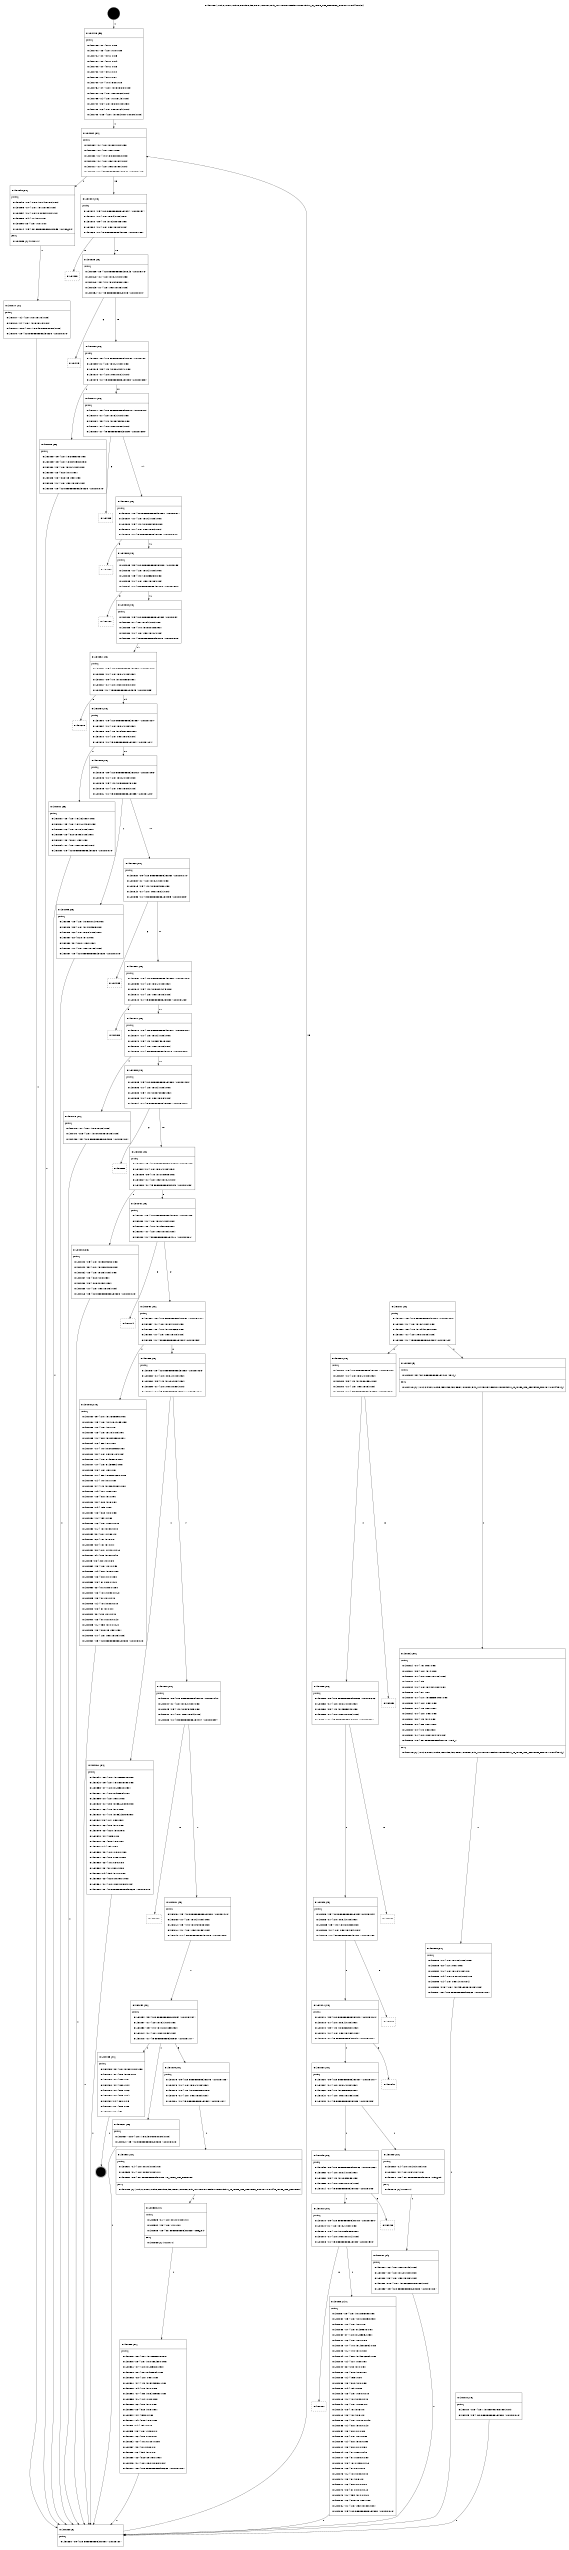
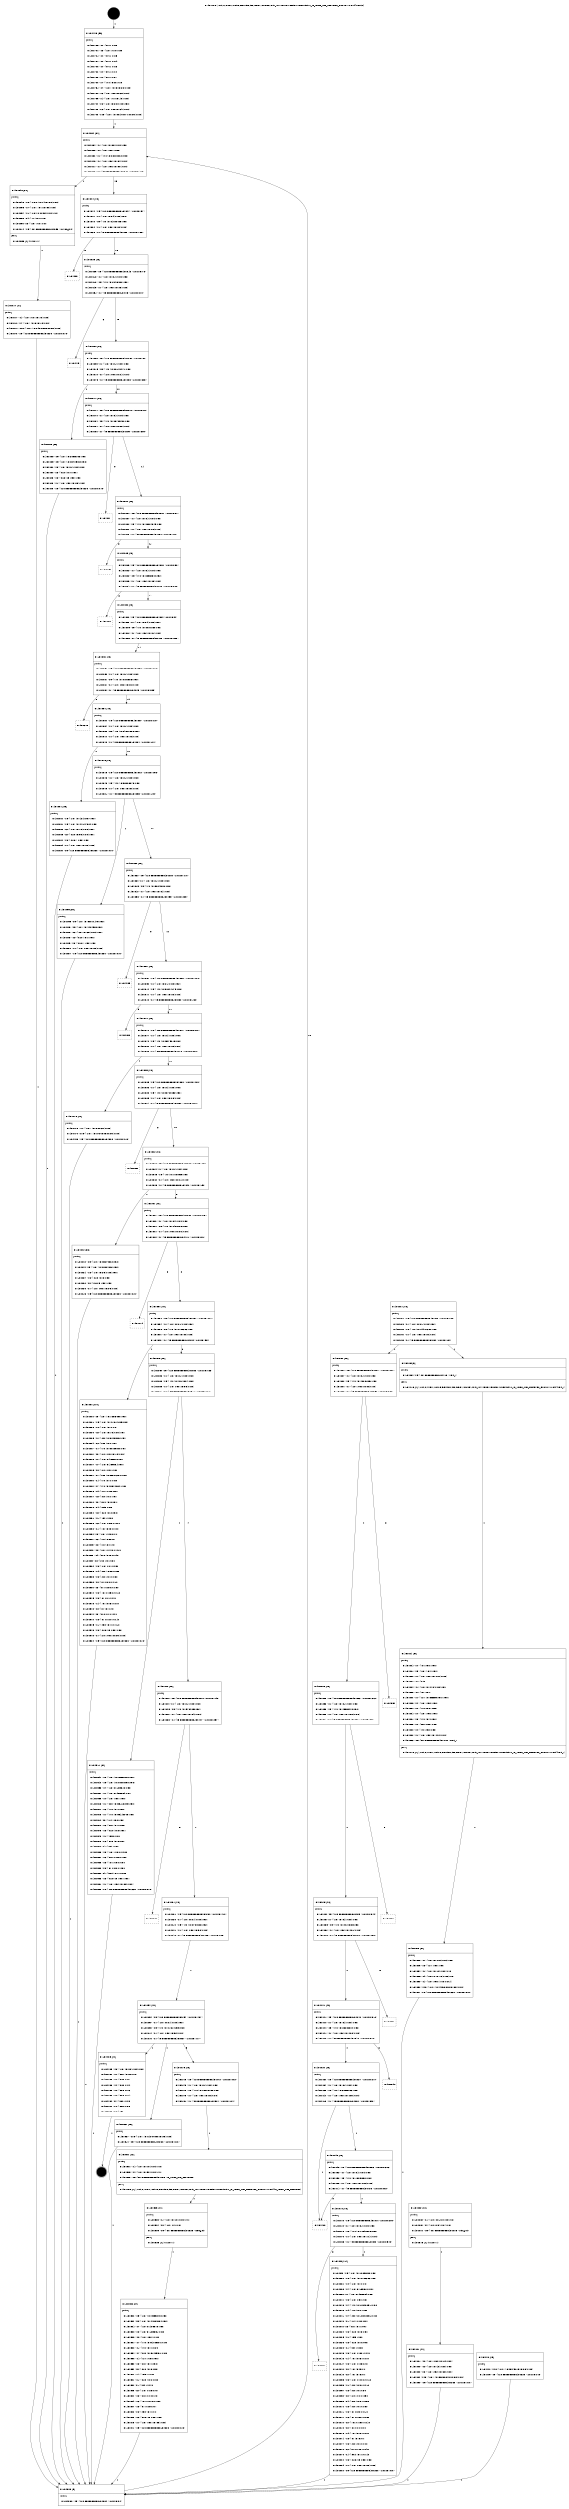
edge "0x401b32 [28]" -> "0x401bc9 [13]": now "0x401b32 [28]" -> "0x4022a3"
